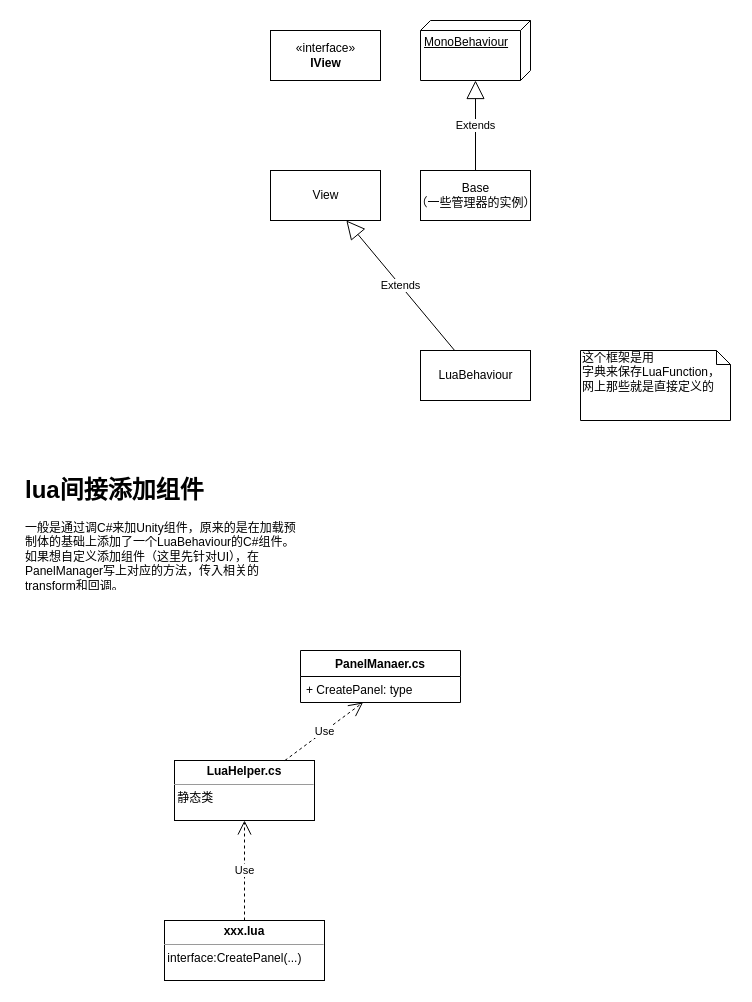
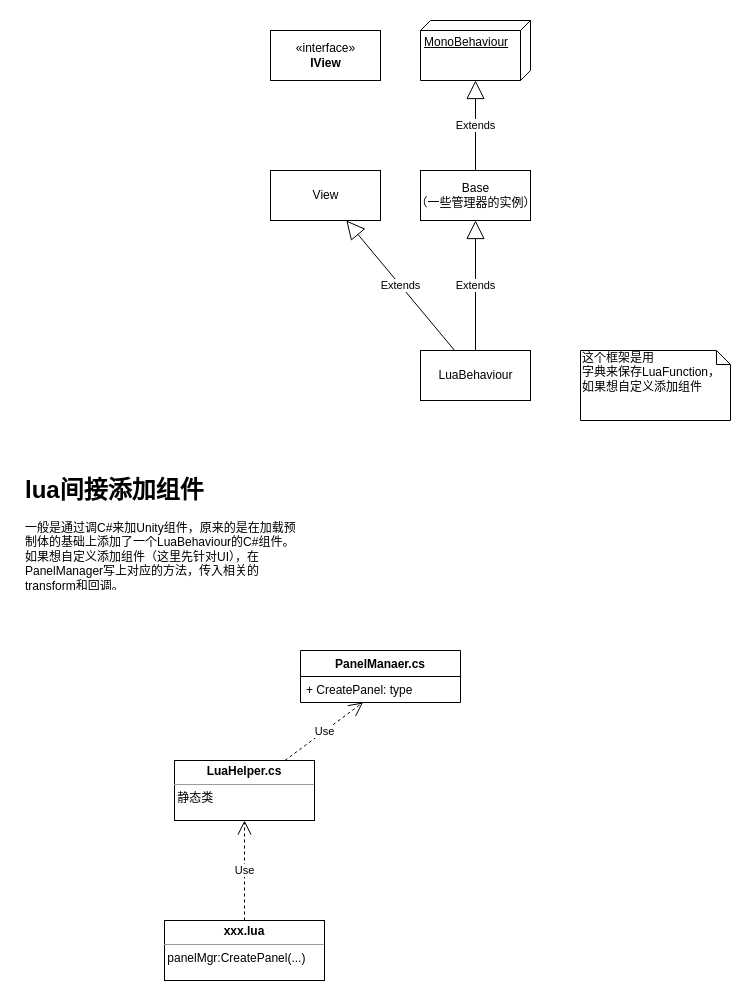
edge "LuaBehaviour" -> "Base （一些管理器的实例）": added, label "Extends"
node "这个框架是用 字典来保存LuaFunction， 网上那些就是直接定义的": label "这个框架是用 字典来保存LuaFunction， 网上那些就是直接定义的" -> "这个框架是用 字典来保存LuaFunction， 如果想自定义添加组件"
node "xxx.lua interface:CreatePanel(...)": label "xxx.lua interface:CreatePanel(...)" -> "xxx.lua panelMgr:CreatePanel(...)"
